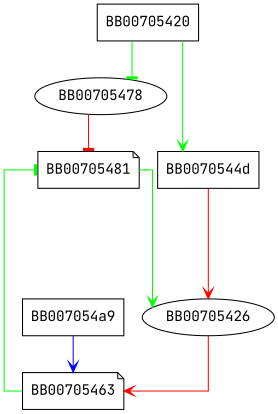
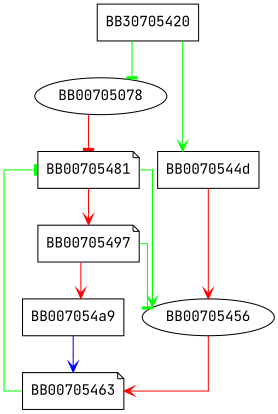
node "BB00705420": label "BB00705420" -> "BB30705420"
node "BB00705478": label "BB00705478" -> "BB00705078"
node "BB00705497": added
node "BB00705426": label "BB00705426" -> "BB00705456"
